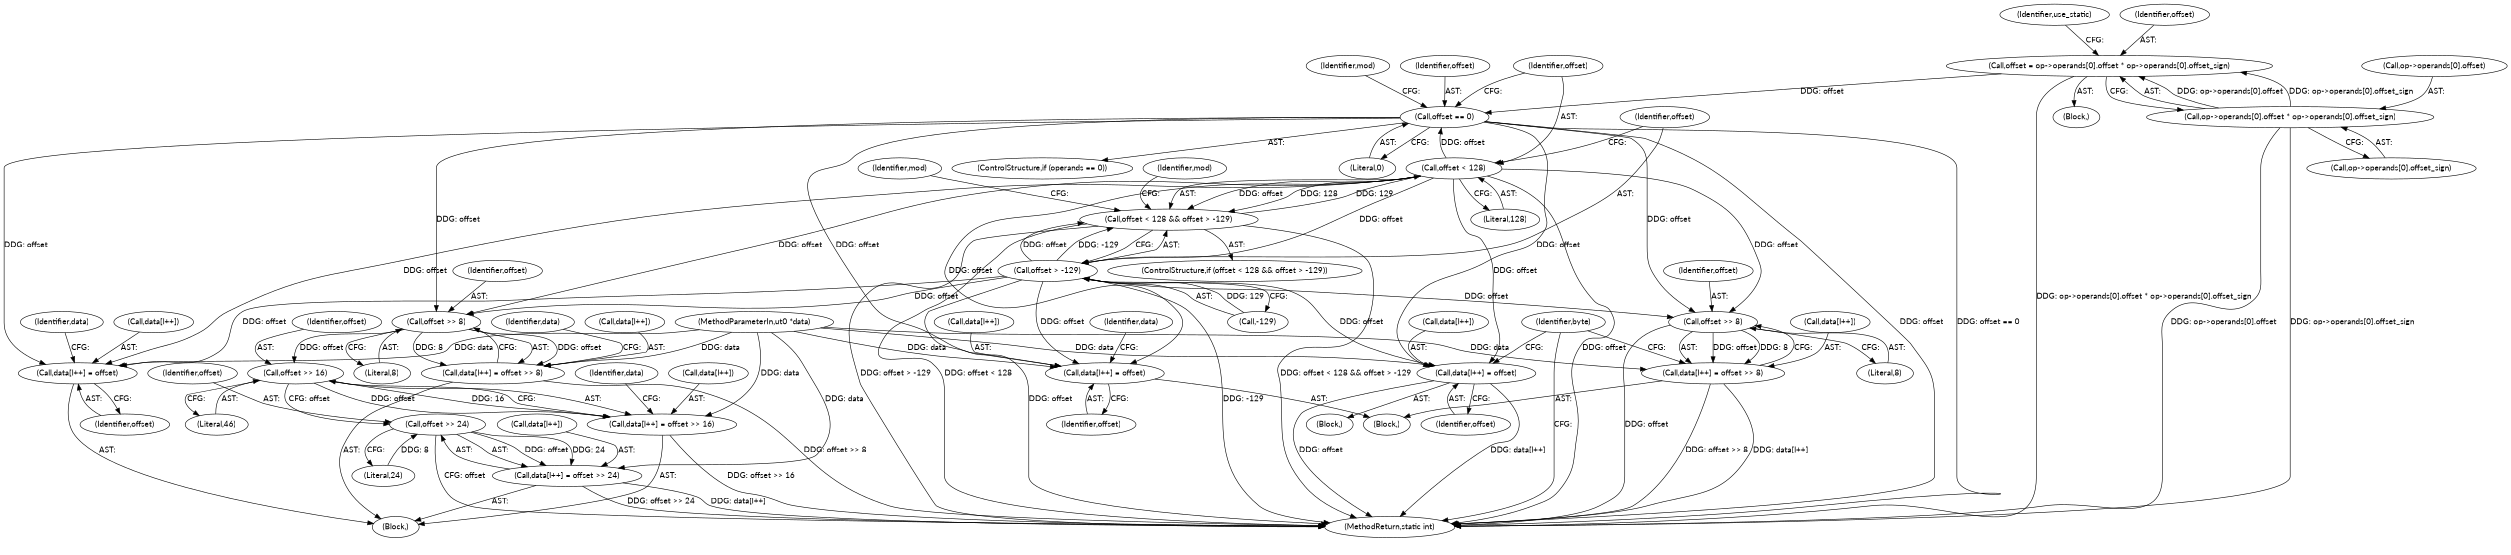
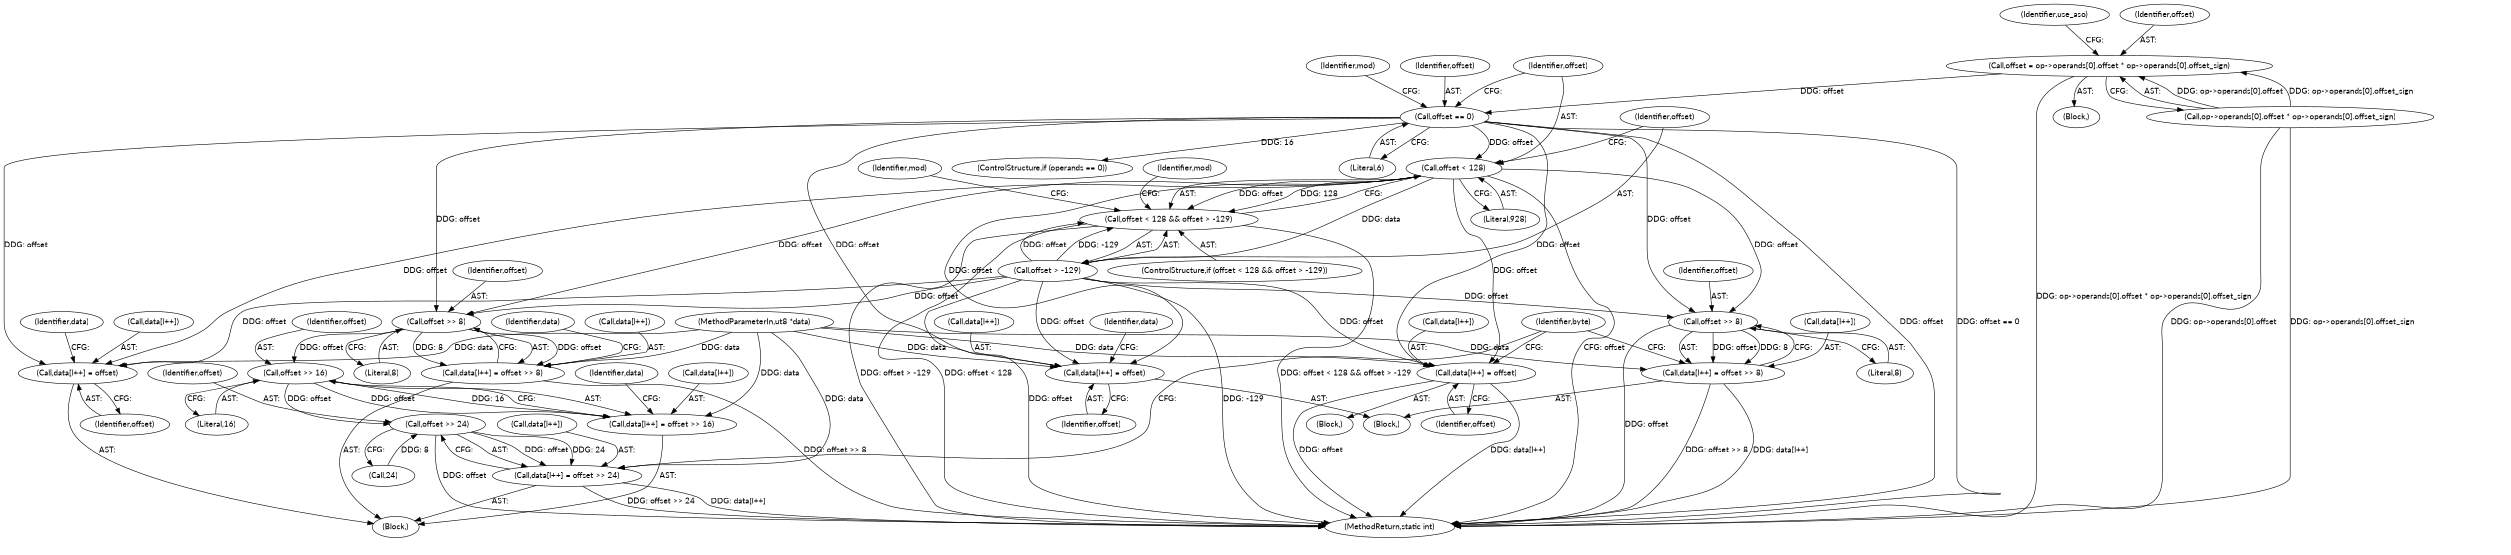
node "(Identifier,use_static)": label "(Identifier,use_static)" -> "(Identifier,use_aso)"
node "(Call,op->operands[0].offset)": removed
edge "(Call,offset == 0)" -> "(ControlStructure,if (operands == 0))": label "AST: " -> "DDG: 16"
edge "(Call,offset < 128)" -> "(Call,offset == 0)": reversed
node "(Literal,0)": label "(Literal,0)" -> "(Literal,6)"
node "(Call,op->operands[0].offset_sign)": removed
edge "(Call,offset < 128 && offset > -129)" -> "(Call,offset < 128)": label "DDG: 129" -> "CFG: "
edge "(Call,offset < 128)" -> "(Call,offset > -129)": label "DDG: offset" -> "DDG: data"
node "(Literal,128)": label "(Literal,128)" -> "(Literal,928)"
edge "(Call,offset < 128 && offset > -129)" -> "(ControlStructure,if (offset < 128 && offset > -129))": reversed
edge "(Call,offset < 128 && offset > -129)" -> "(Call,offset > -129)": label "CFG: " -> "AST: "
node "(MethodParameterIn,ut0 *data)": label "(MethodParameterIn,ut0 *data)" -> "(MethodParameterIn,ut8 *data)"
node "(Call,-129)": removed
edge "(Call,offset < 128)" -> "(MethodReturn,static int)": label "DDG: offset" -> "CFG: offset"
edge "(Call,offset >> 16)" -> "(Call,offset >> 24)": label "CFG: offset" -> "DDG: offset"
node "(Literal,46)": label "(Literal,46)" -> "(Literal,16)"
edge "(Call,data[l++] = offset >> 24)" -> "(Call,offset >> 24)": label "AST: " -> "CFG: "
edge "(Identifier,byte)" -> "(MethodReturn,static int)": now "(Identifier,byte)" -> "(Call,data[l++] = offset >> 24)"
node "(Literal,24)": label "(Literal,24)" -> "(Call,24)"
edge "(Call,offset >> 24)" -> "(MethodReturn,static int)": label "CFG: offset" -> "DDG: offset"
edge "(Call,data[l++] = offset >> 16)" -> "(MethodReturn,static int)": removed, label "DDG: offset >> 16"
